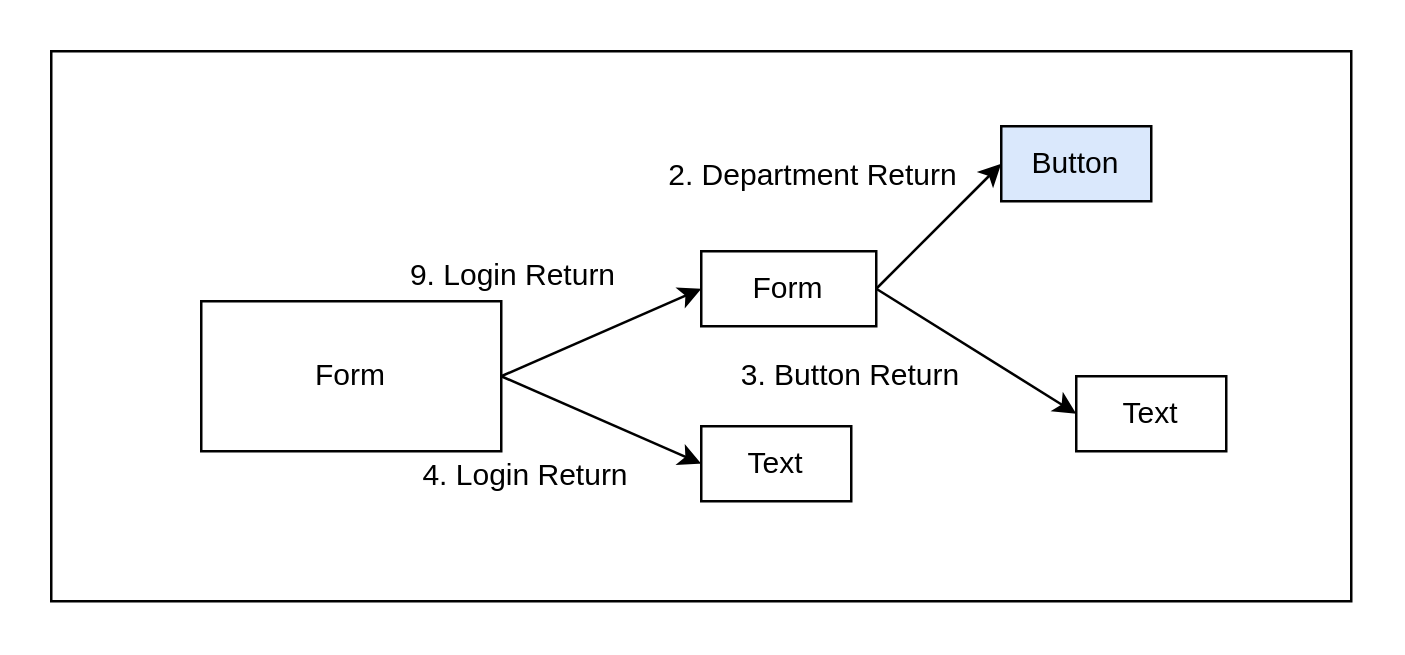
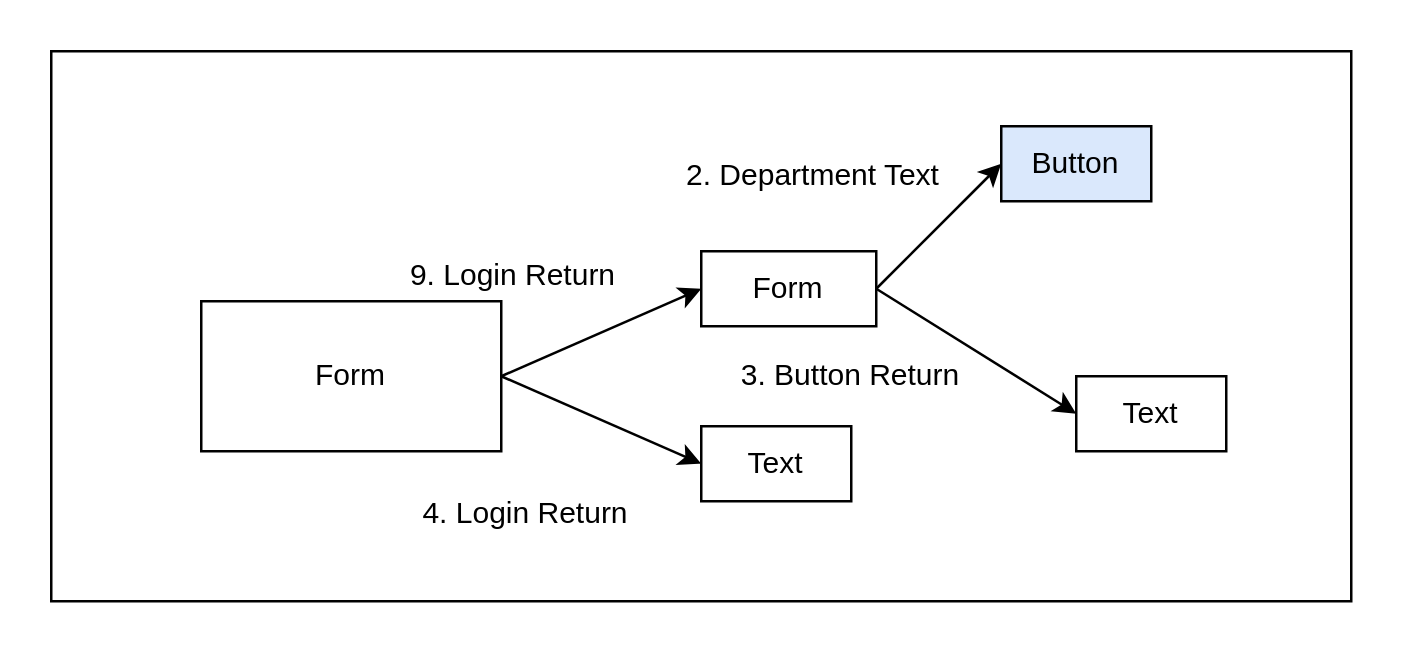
node "2. Department Return": label "2. Department Return" -> "2. Department Text"
node "4. Login Return": moved (526, 476) -> (526, 514)
